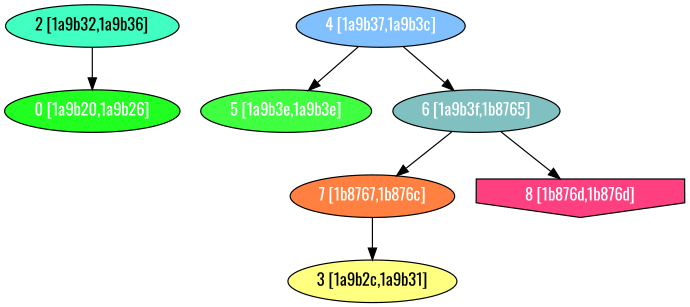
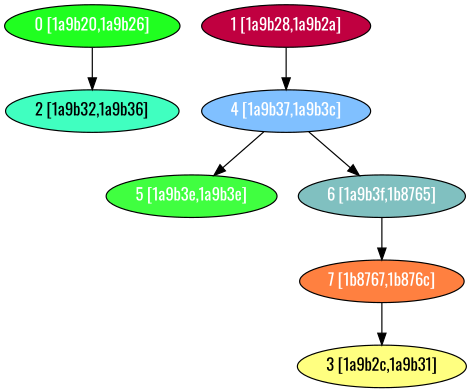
node "1 [1a9b28,1a9b2a]": added
edge "2 [1a9b32,1a9b36]" -> "0 [1a9b20,1a9b26]": reversed
node "8 [1b876d,1b876d]": removed
